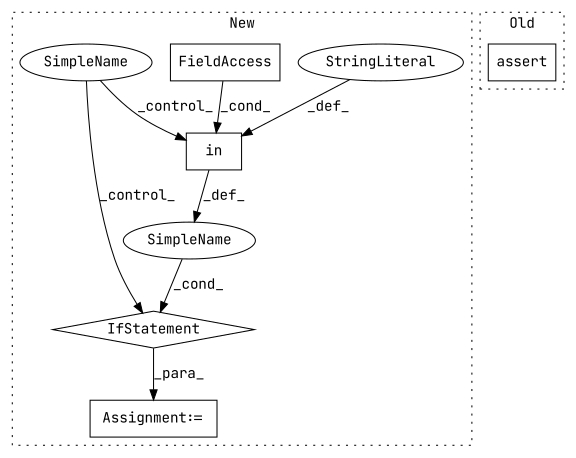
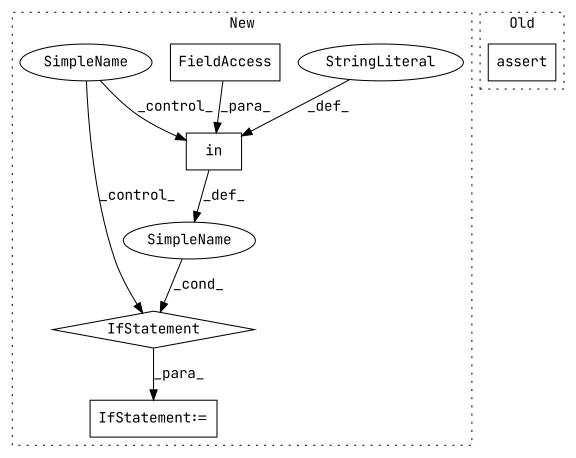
edge "FieldAccess" -> "in": label "_cond_" -> "_para_"
node "Assignment:=": label "Assignment:=" -> "IfStatement:="
